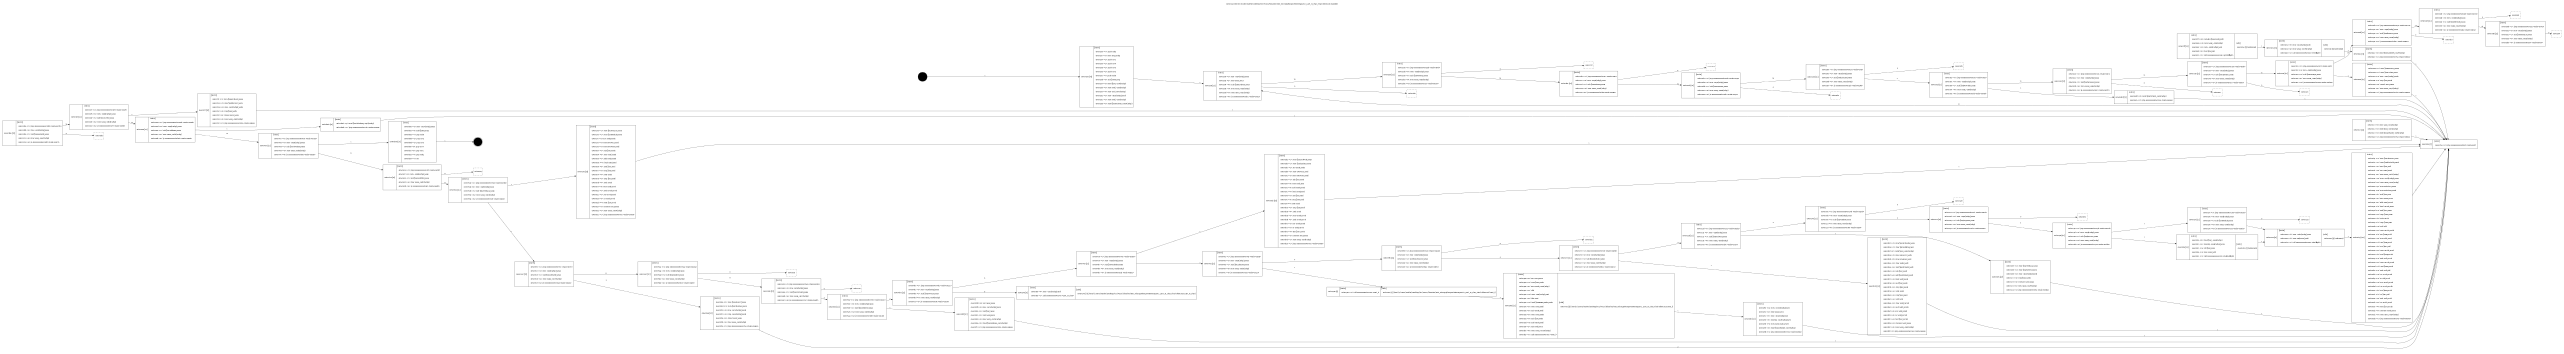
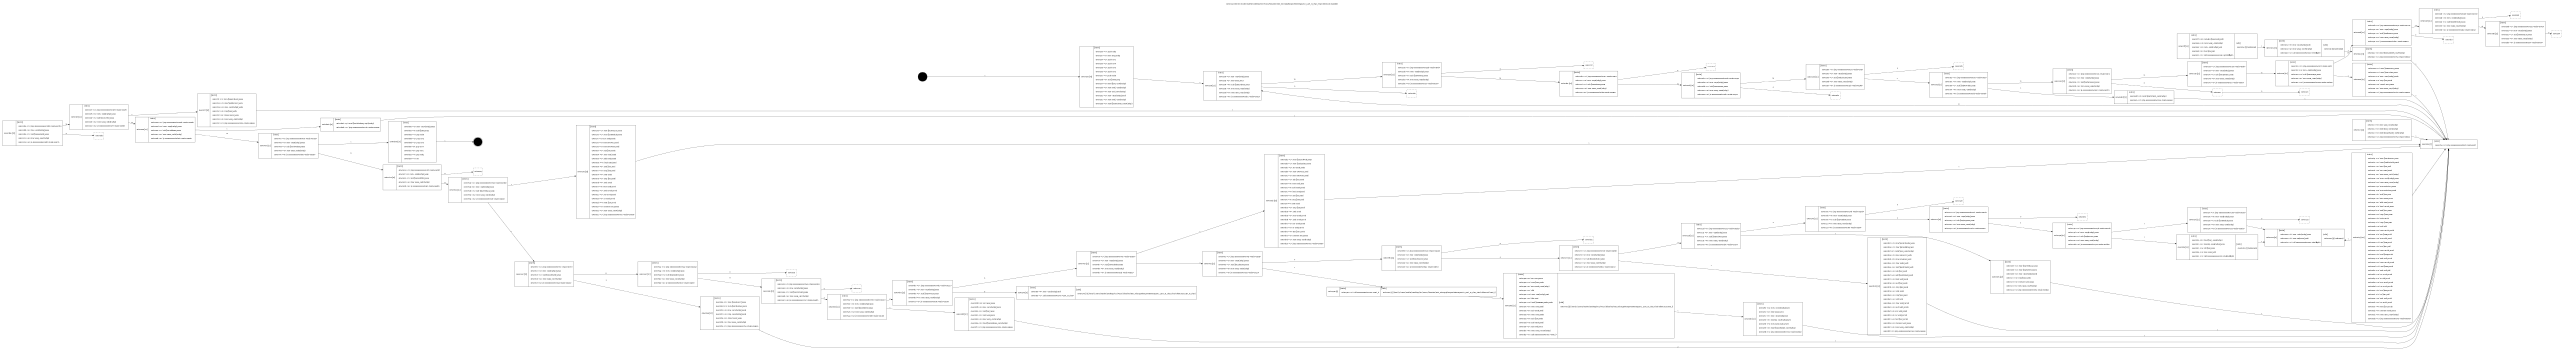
edge "0x401339 [25]" -> "0x401ac1": now "0x401831" -> "0x401ac1"
edge "0x40163a [13]" -> "0x401647 [150]": reversed
